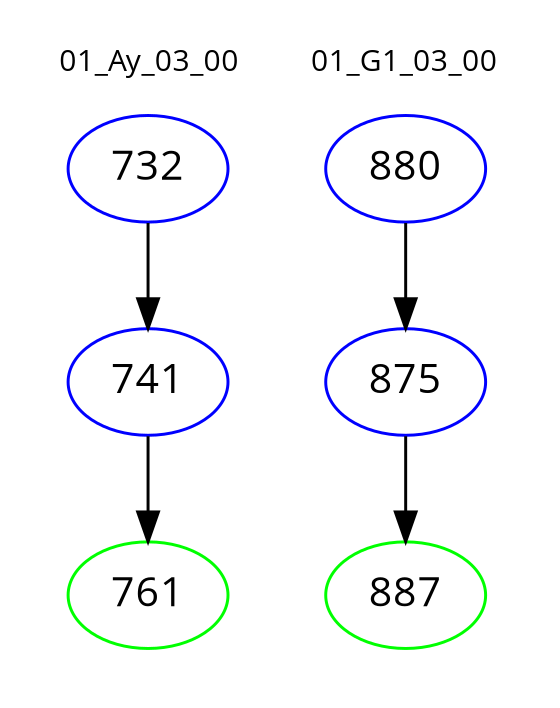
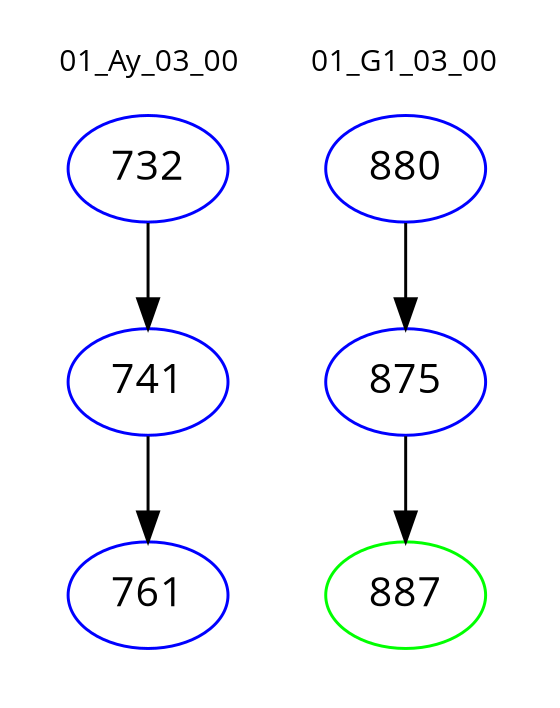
node "761": color green -> blue
